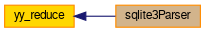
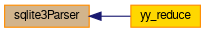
edge "sqlite3Parser" -> "yy_reduce": reversed
